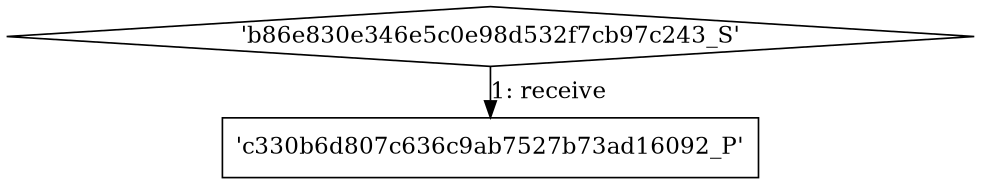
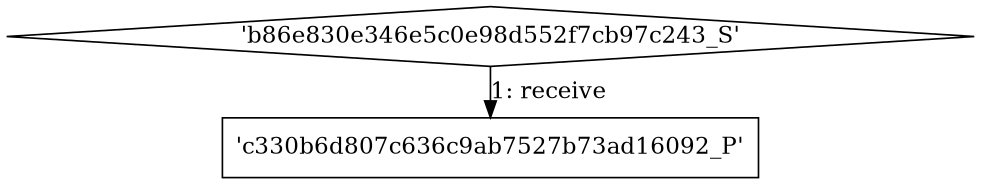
node "'b86e830e346e5c0e98d532f7cb97c243_S'": label "'b86e830e346e5c0e98d532f7cb97c243_S'" -> "'b86e830e346e5c0e98d552f7cb97c243_S'"
